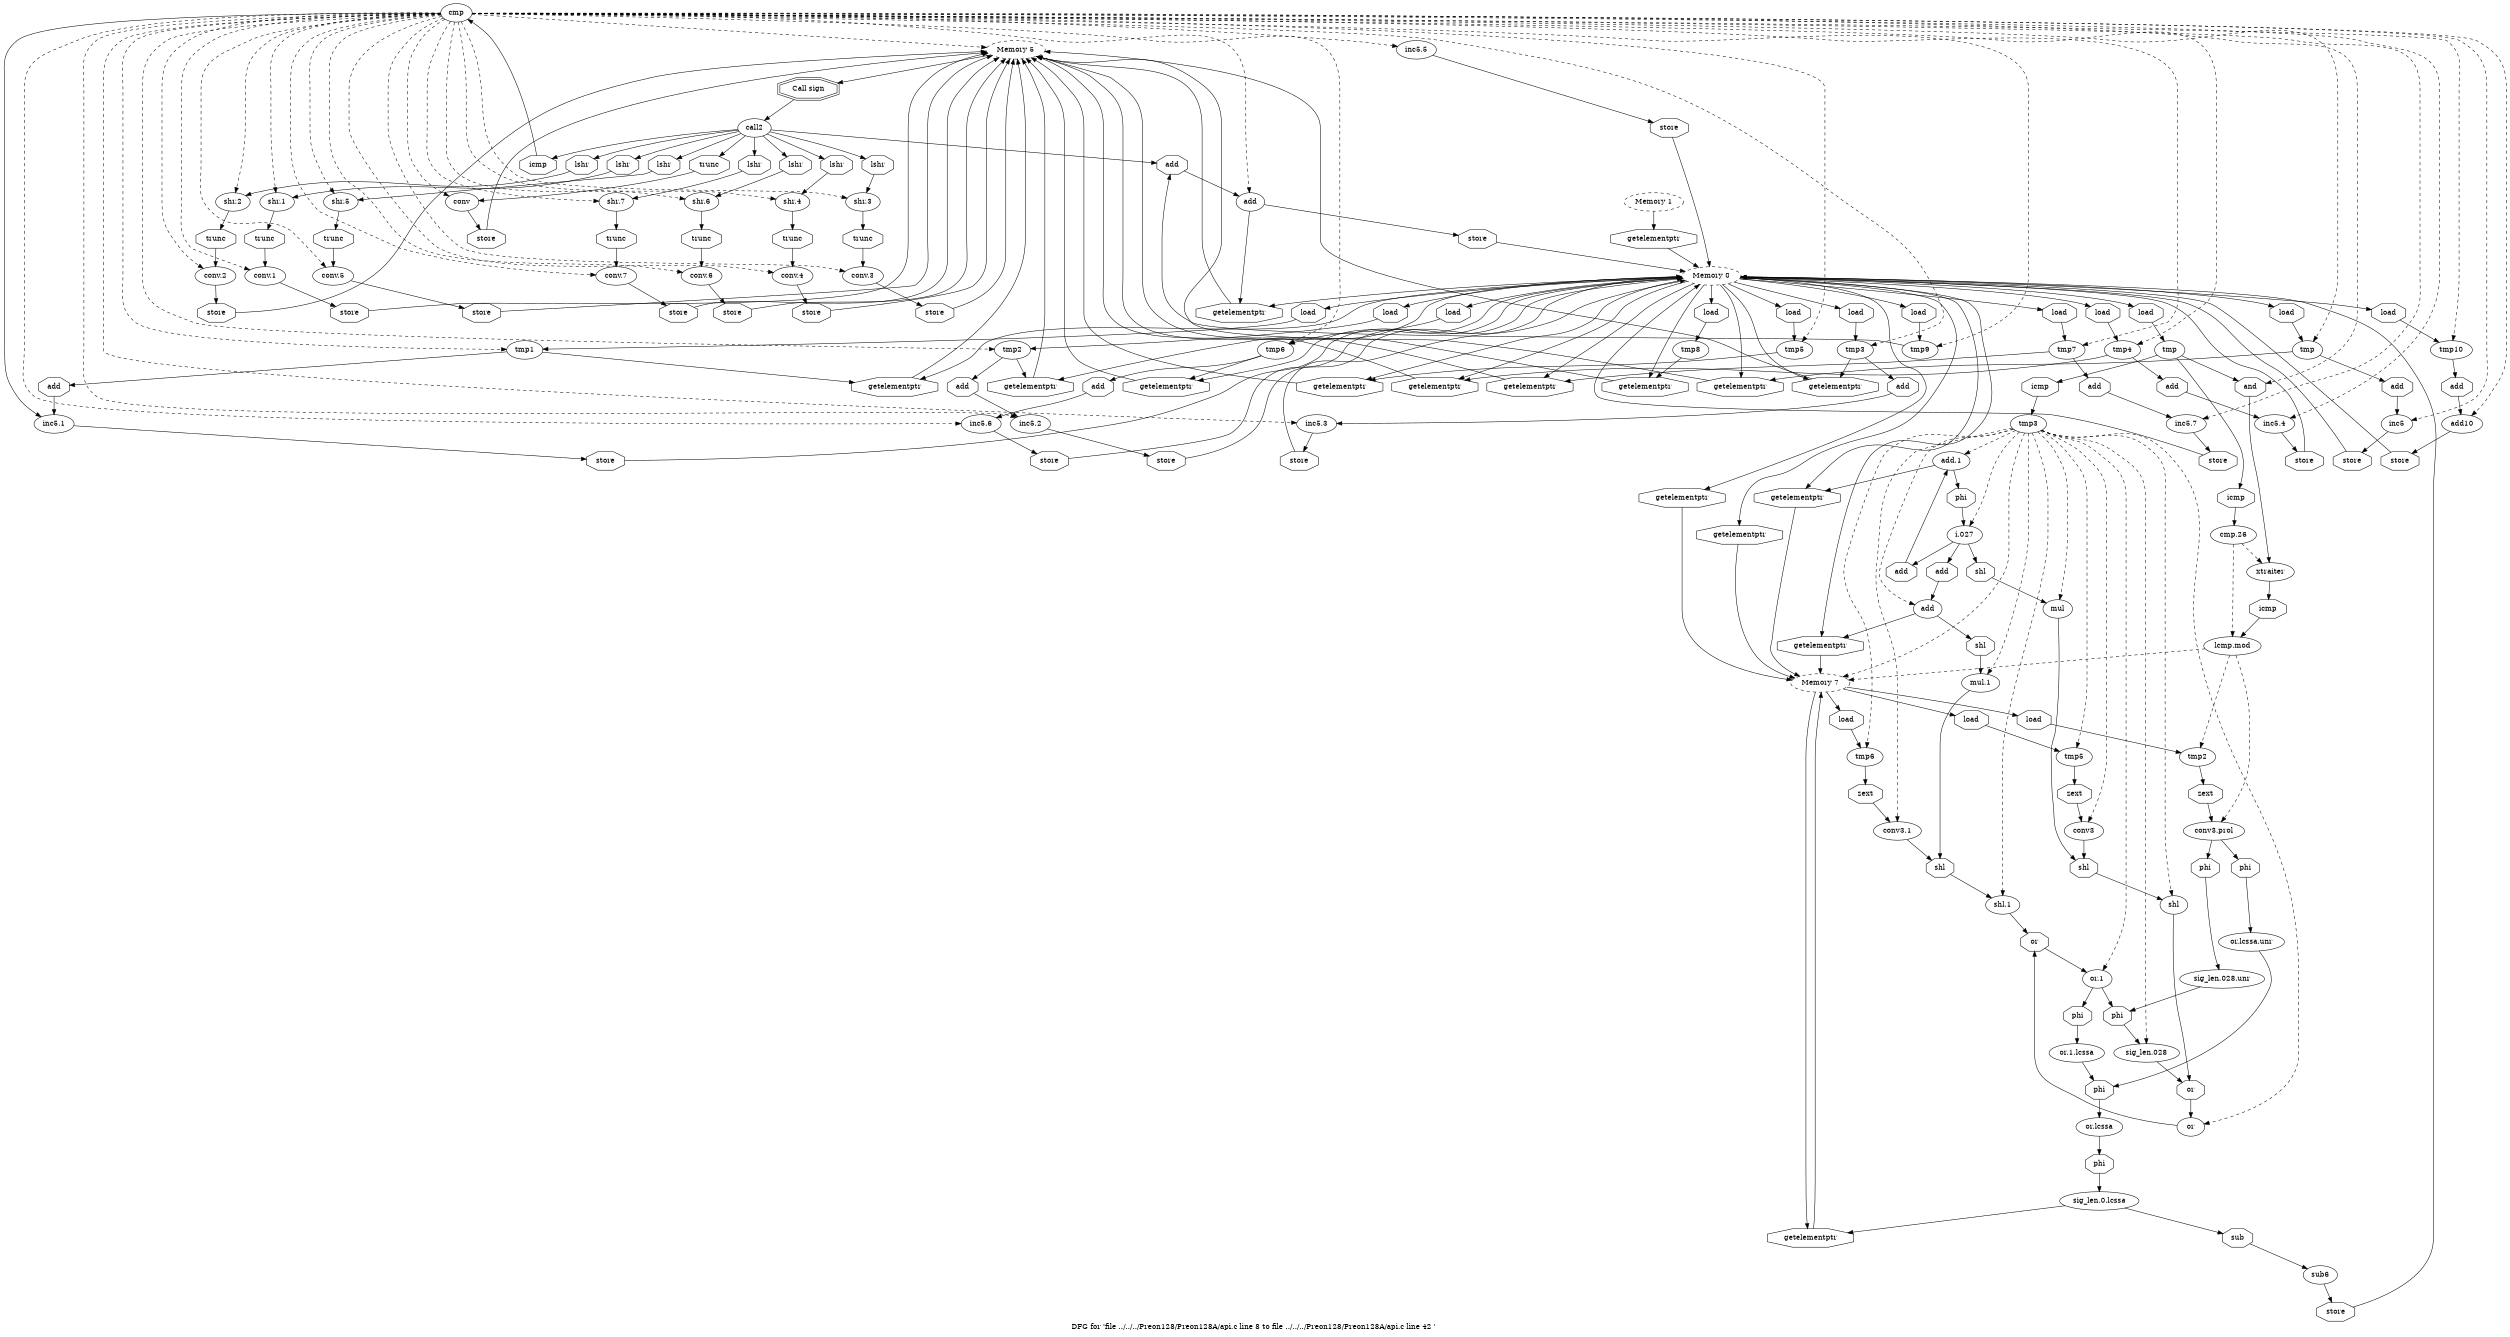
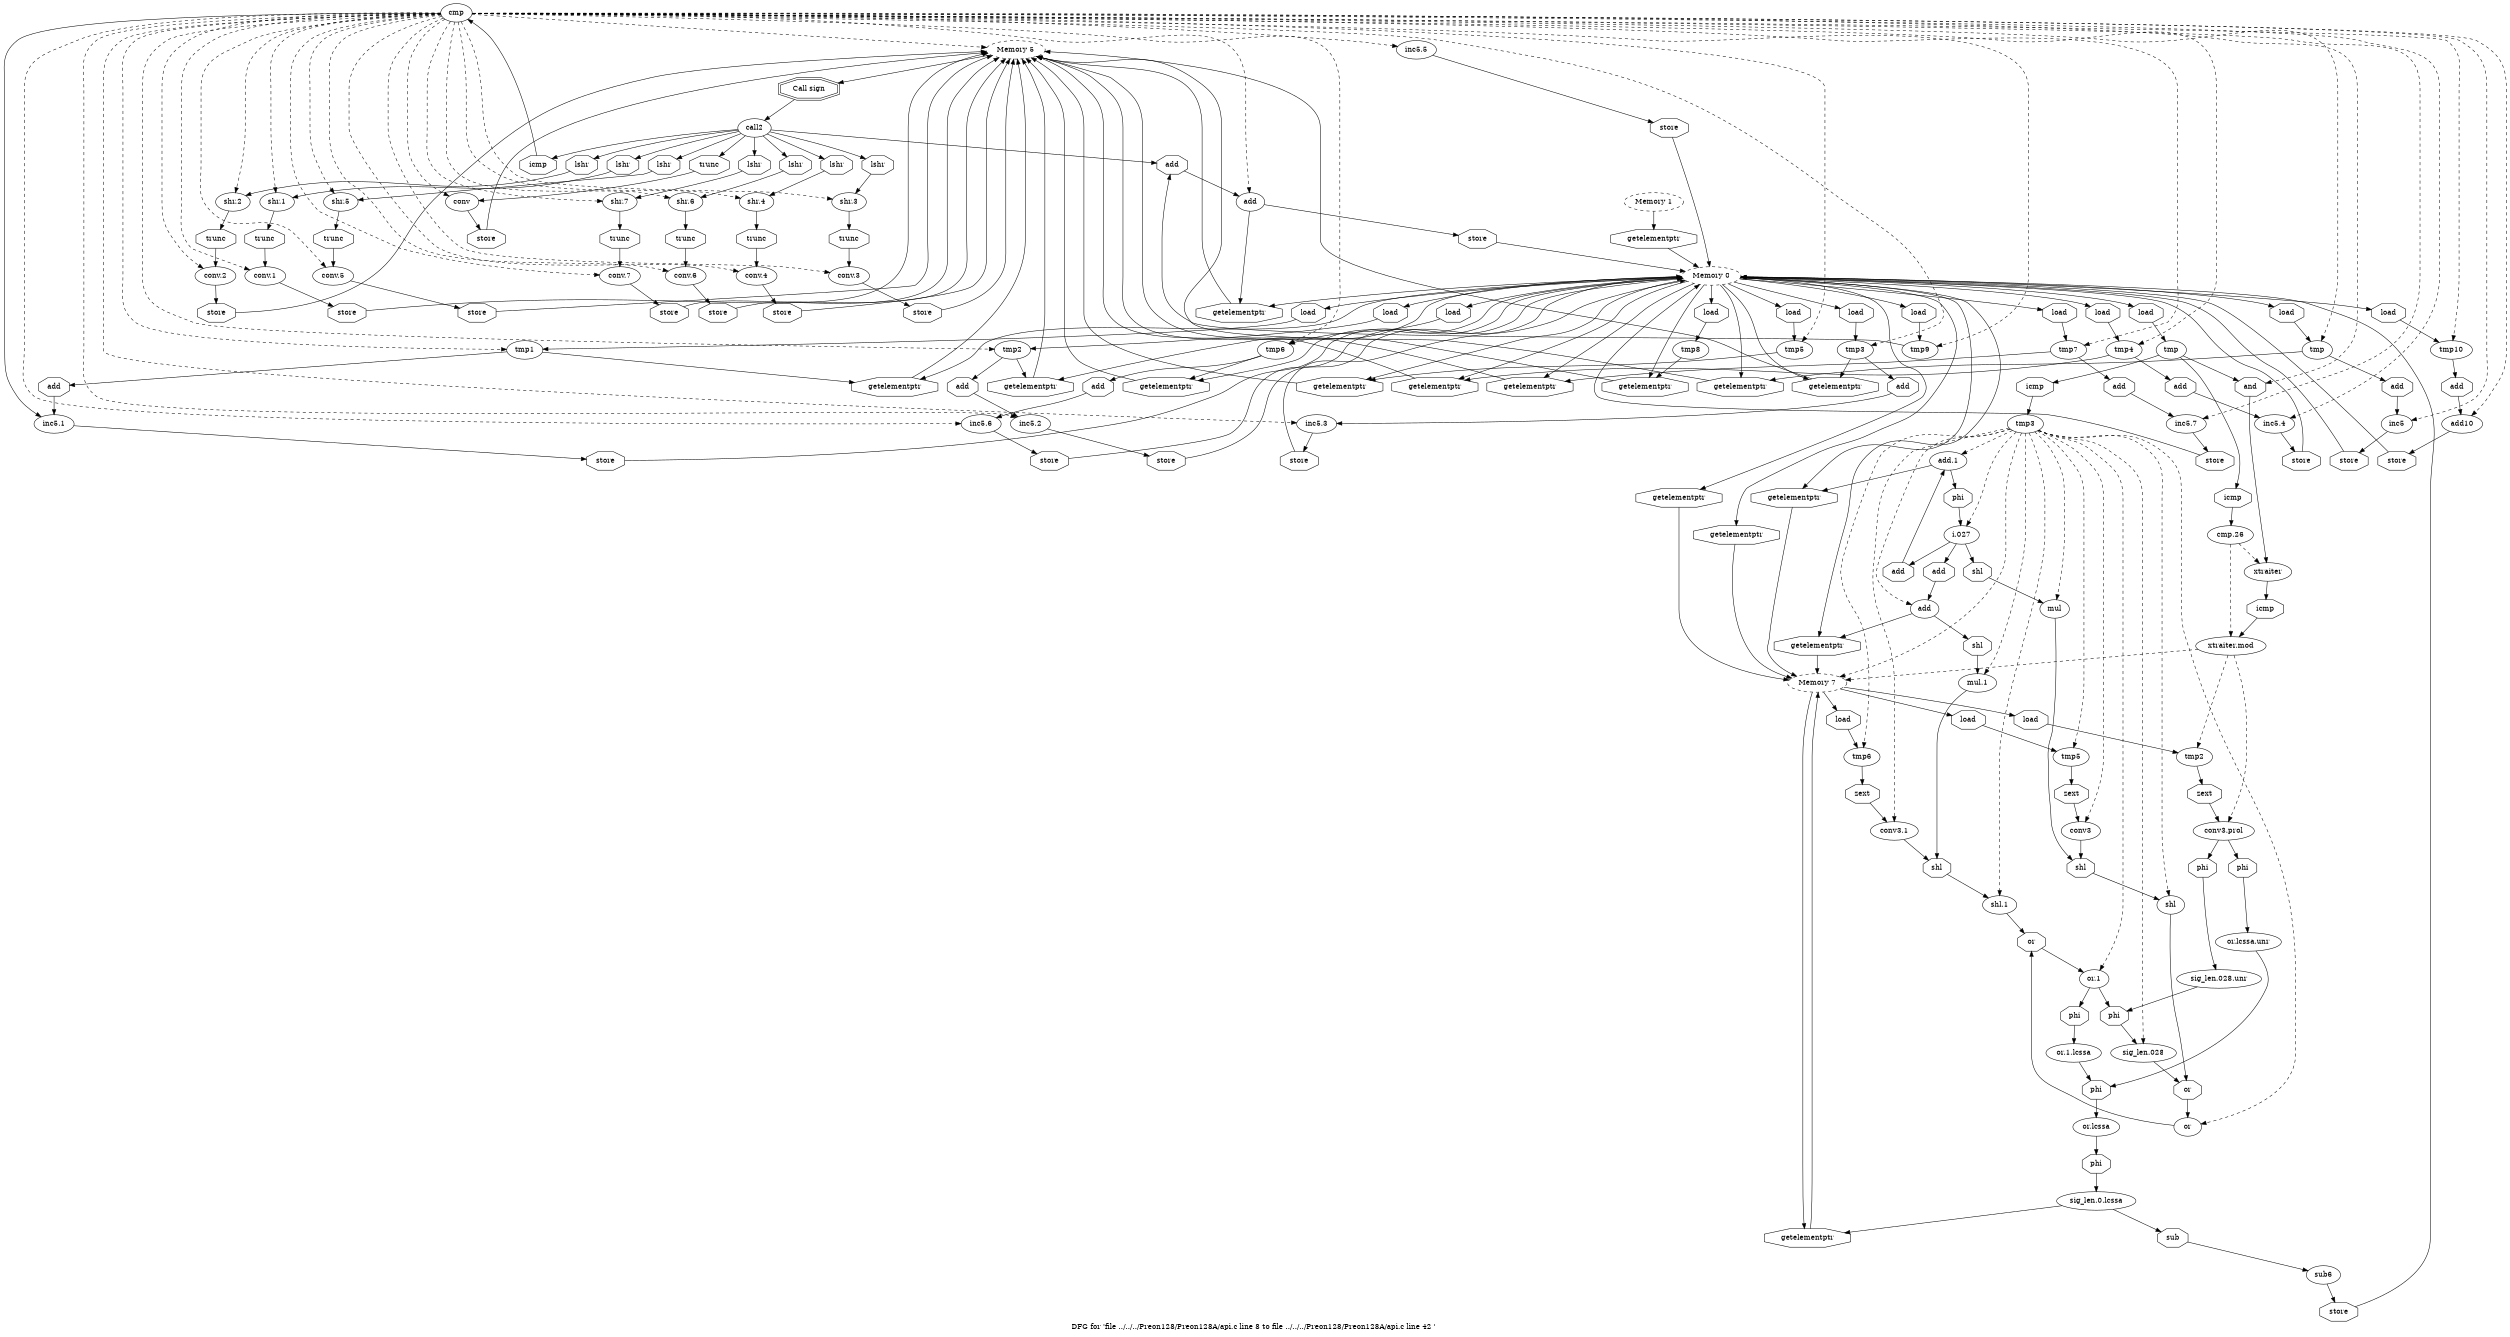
node "lcmp.mod": label "lcmp.mod" -> "xtraiter.mod"
